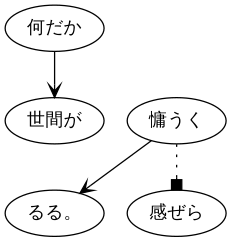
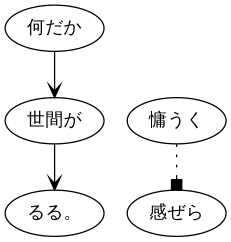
edge "慵うく" -> "るる。": now "世間が" -> "るる。"
